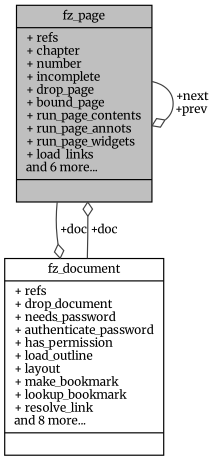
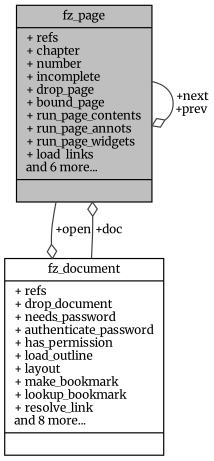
edge "fz_page" -> "fz_document": label " +doc" -> " +open"
